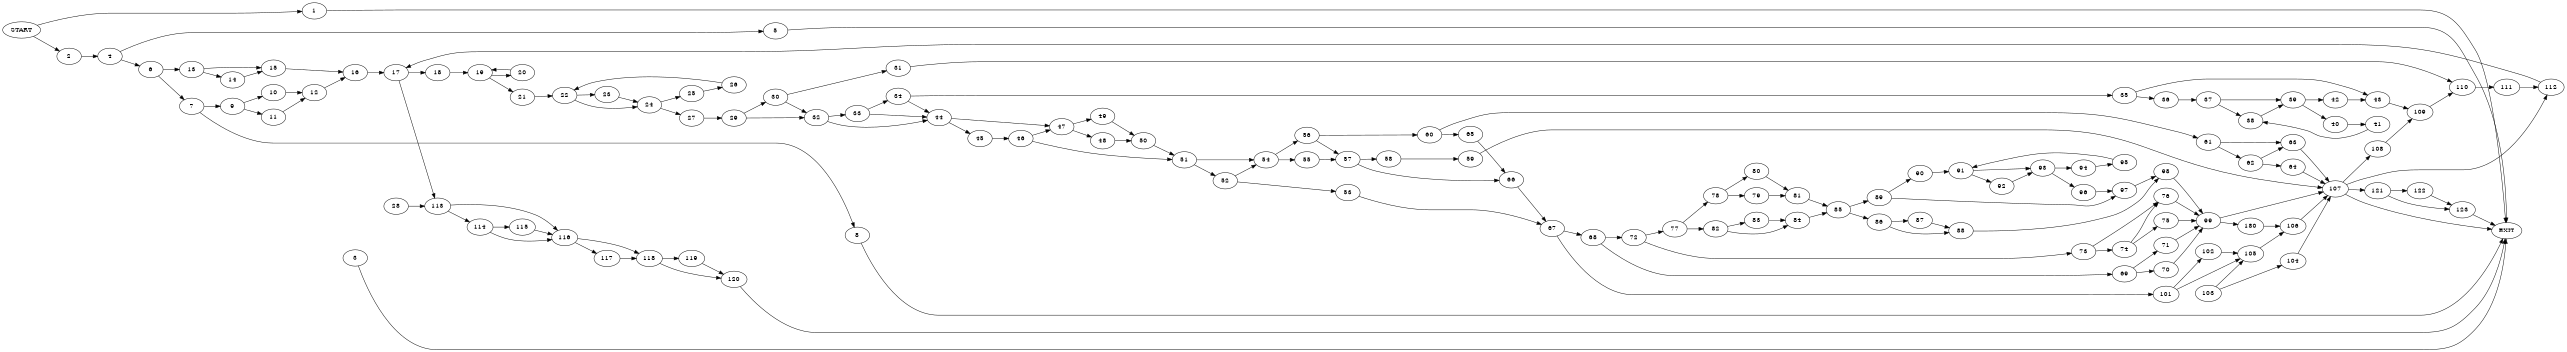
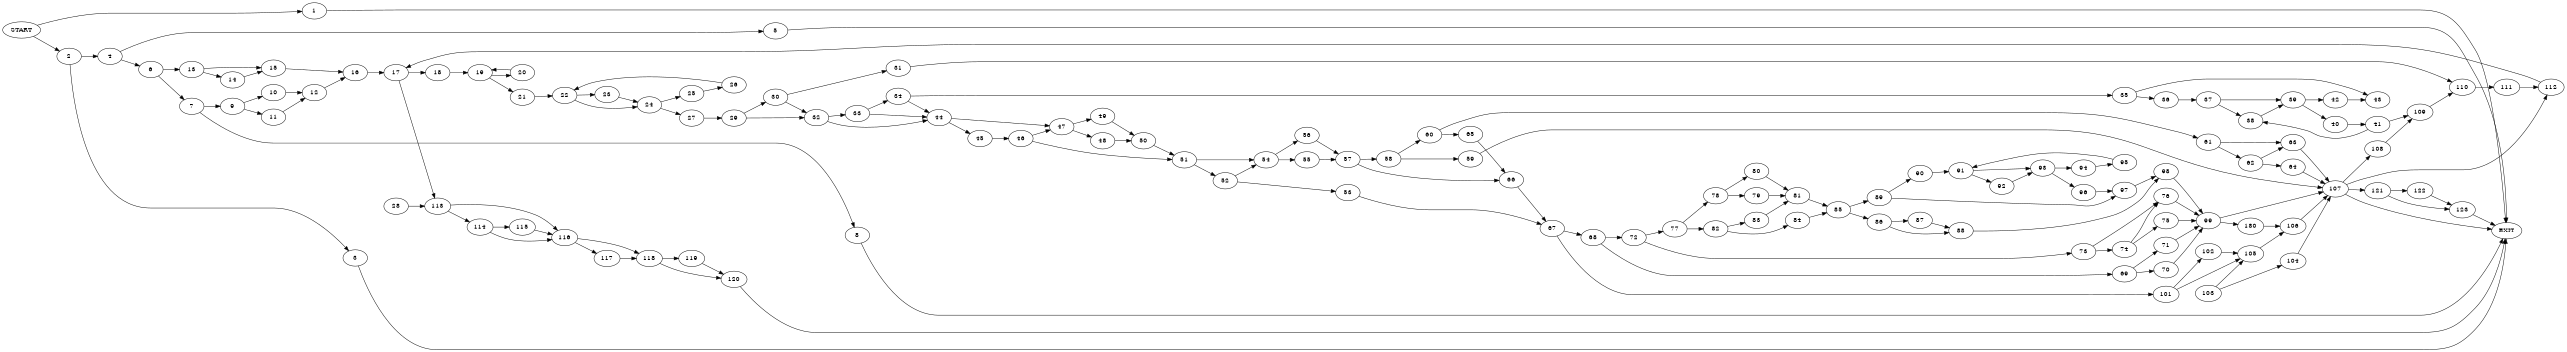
edge "43" -> "109": now "41" -> "109"
edge "56" -> "60": now "58" -> "60"
edge "2" -> "3": added
edge "83" -> "84": now "83" -> "81"
